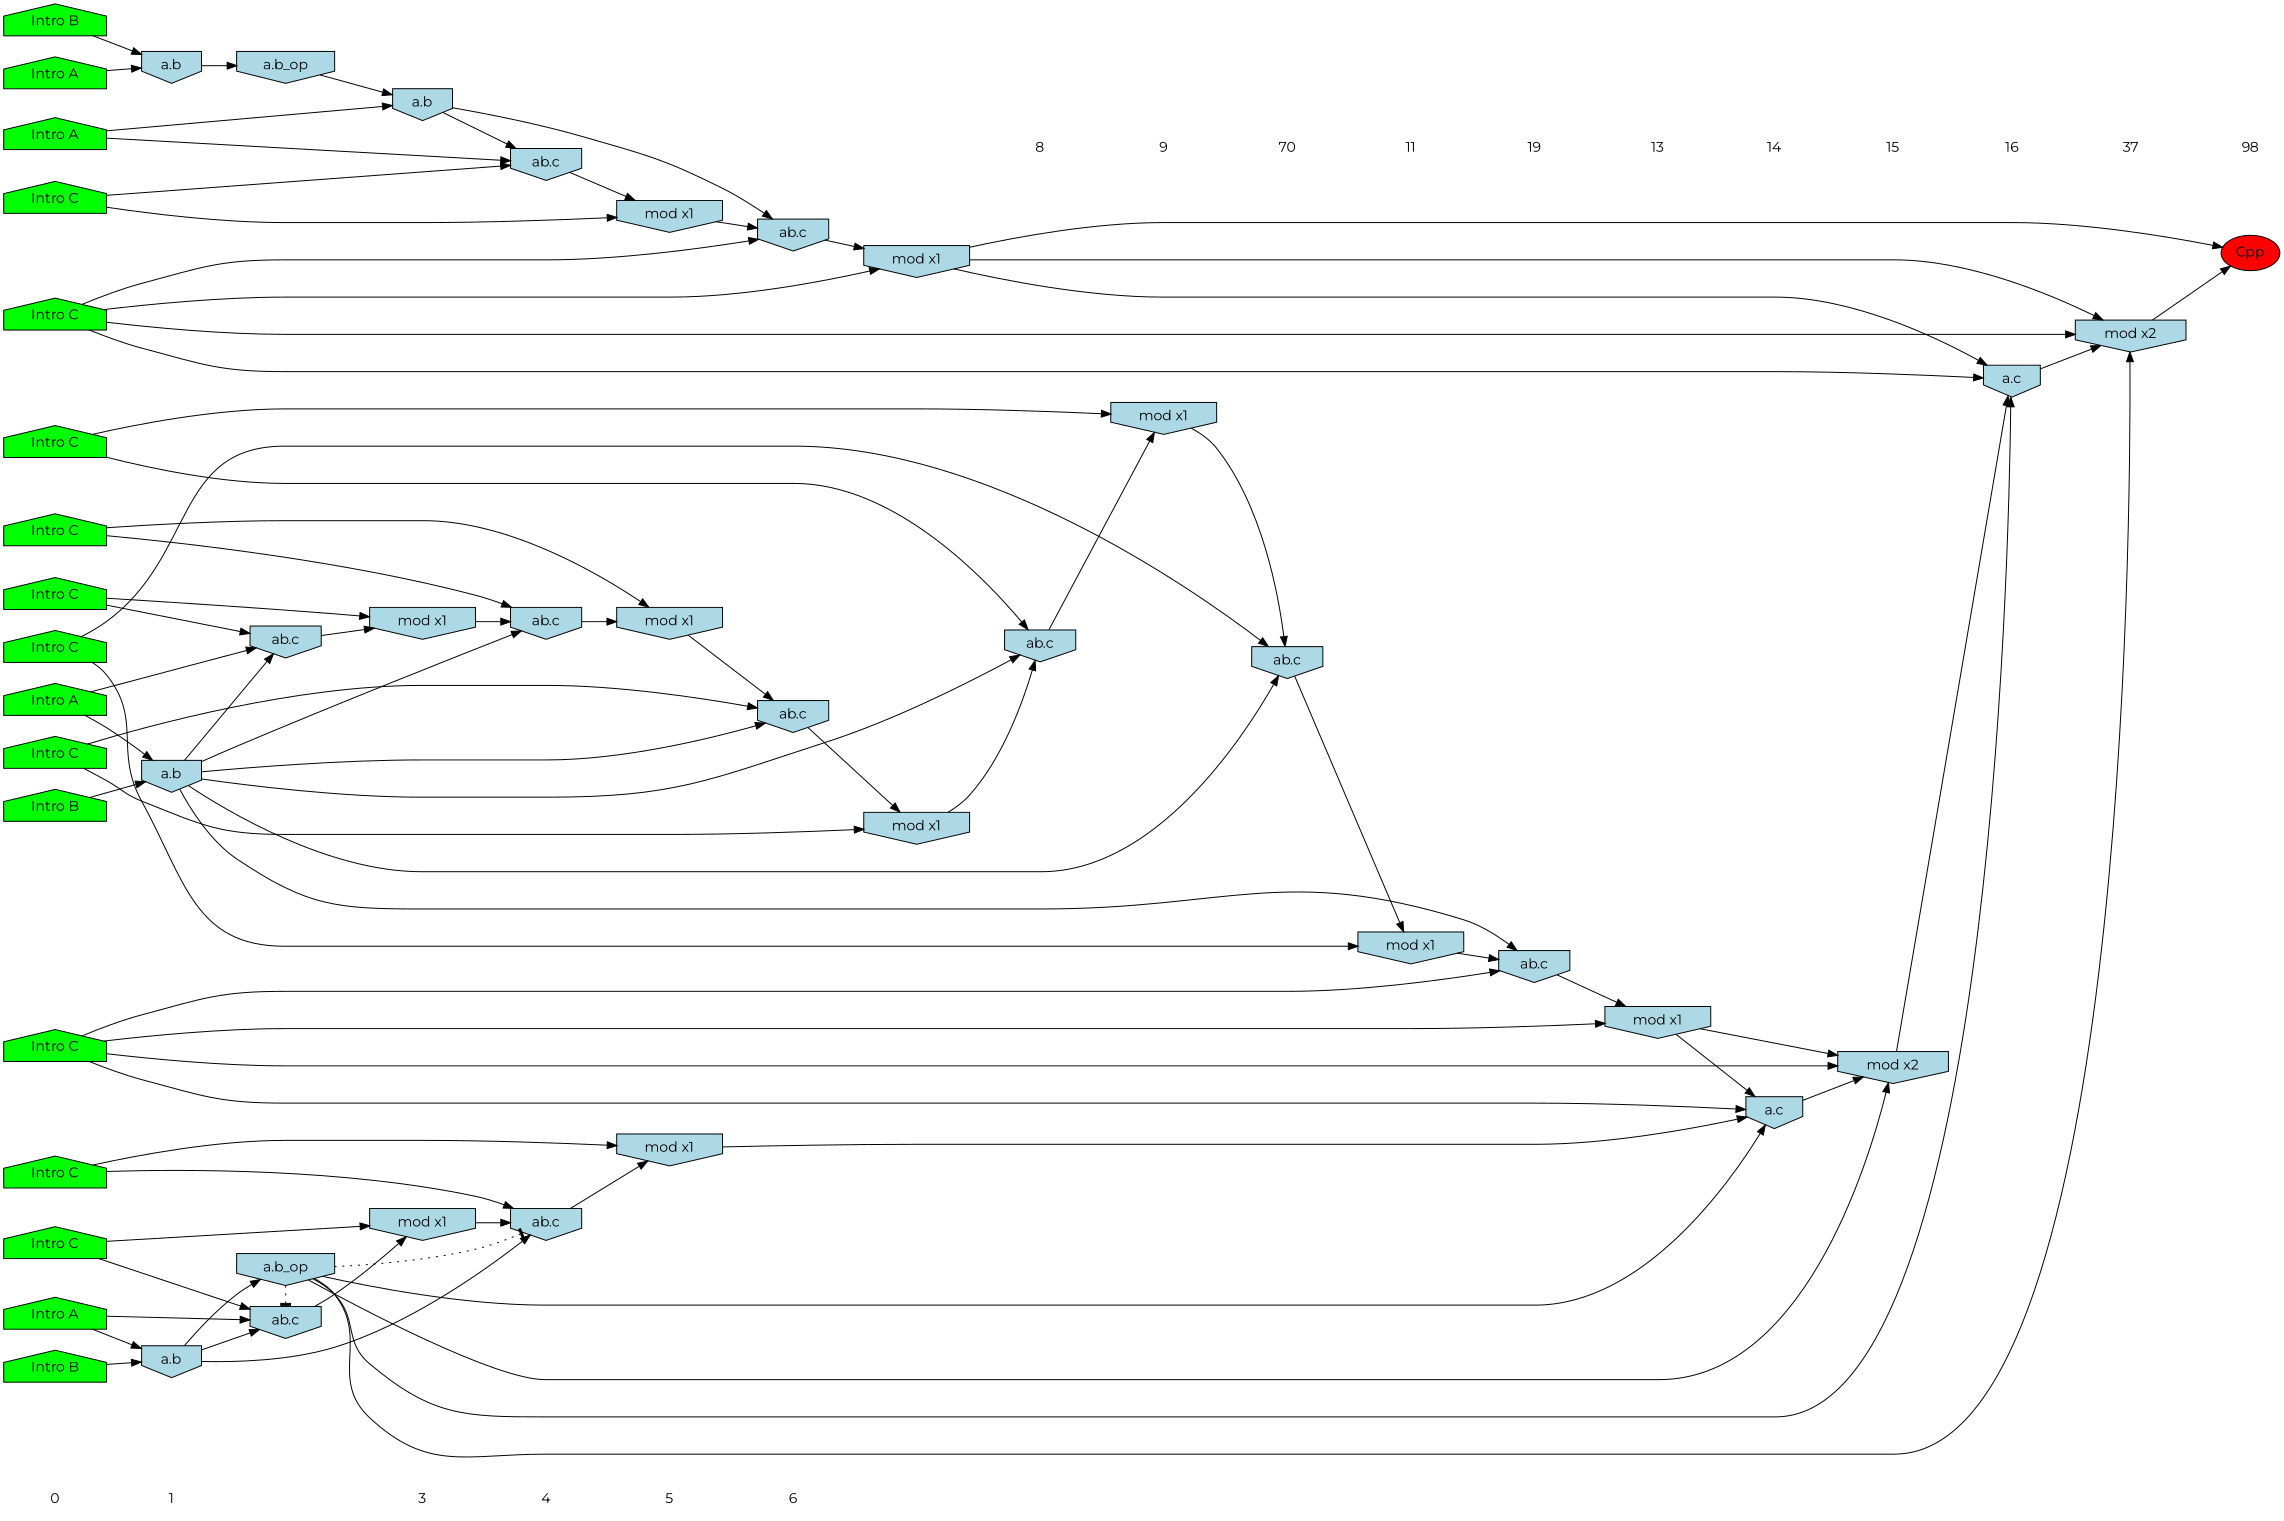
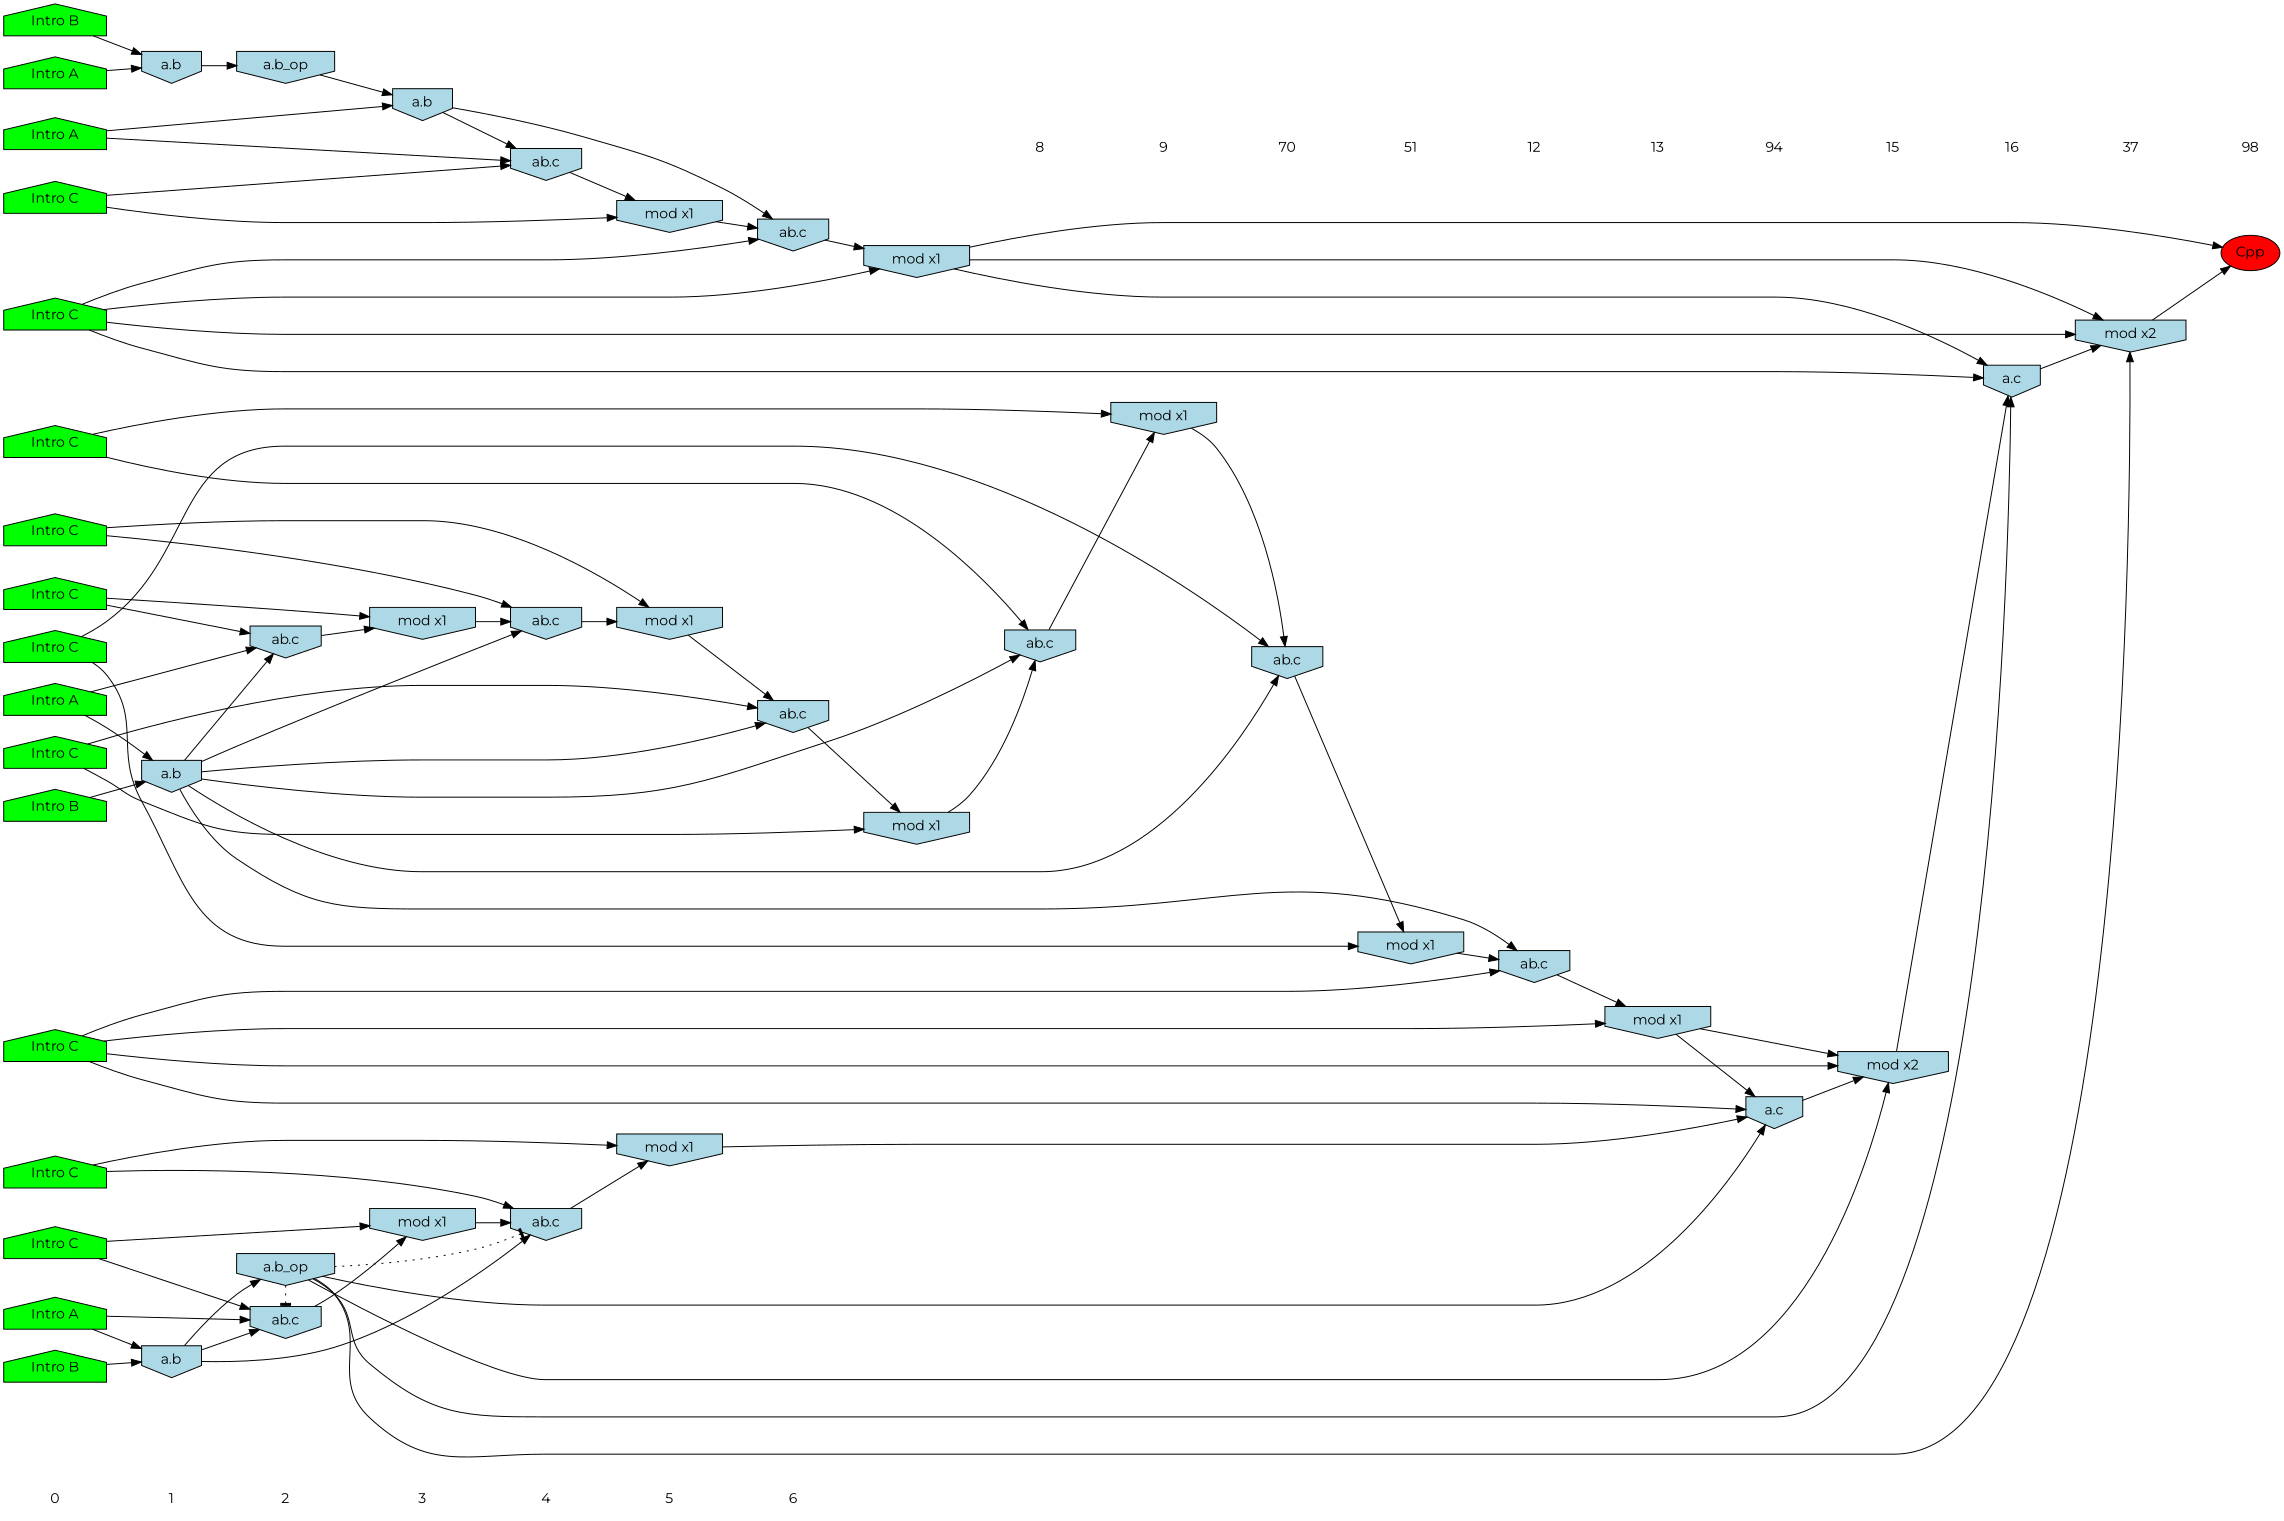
node "11": label "11" -> "51"
node "19": label "19" -> "12"
node "14": label "14" -> "94"
node "2": added
